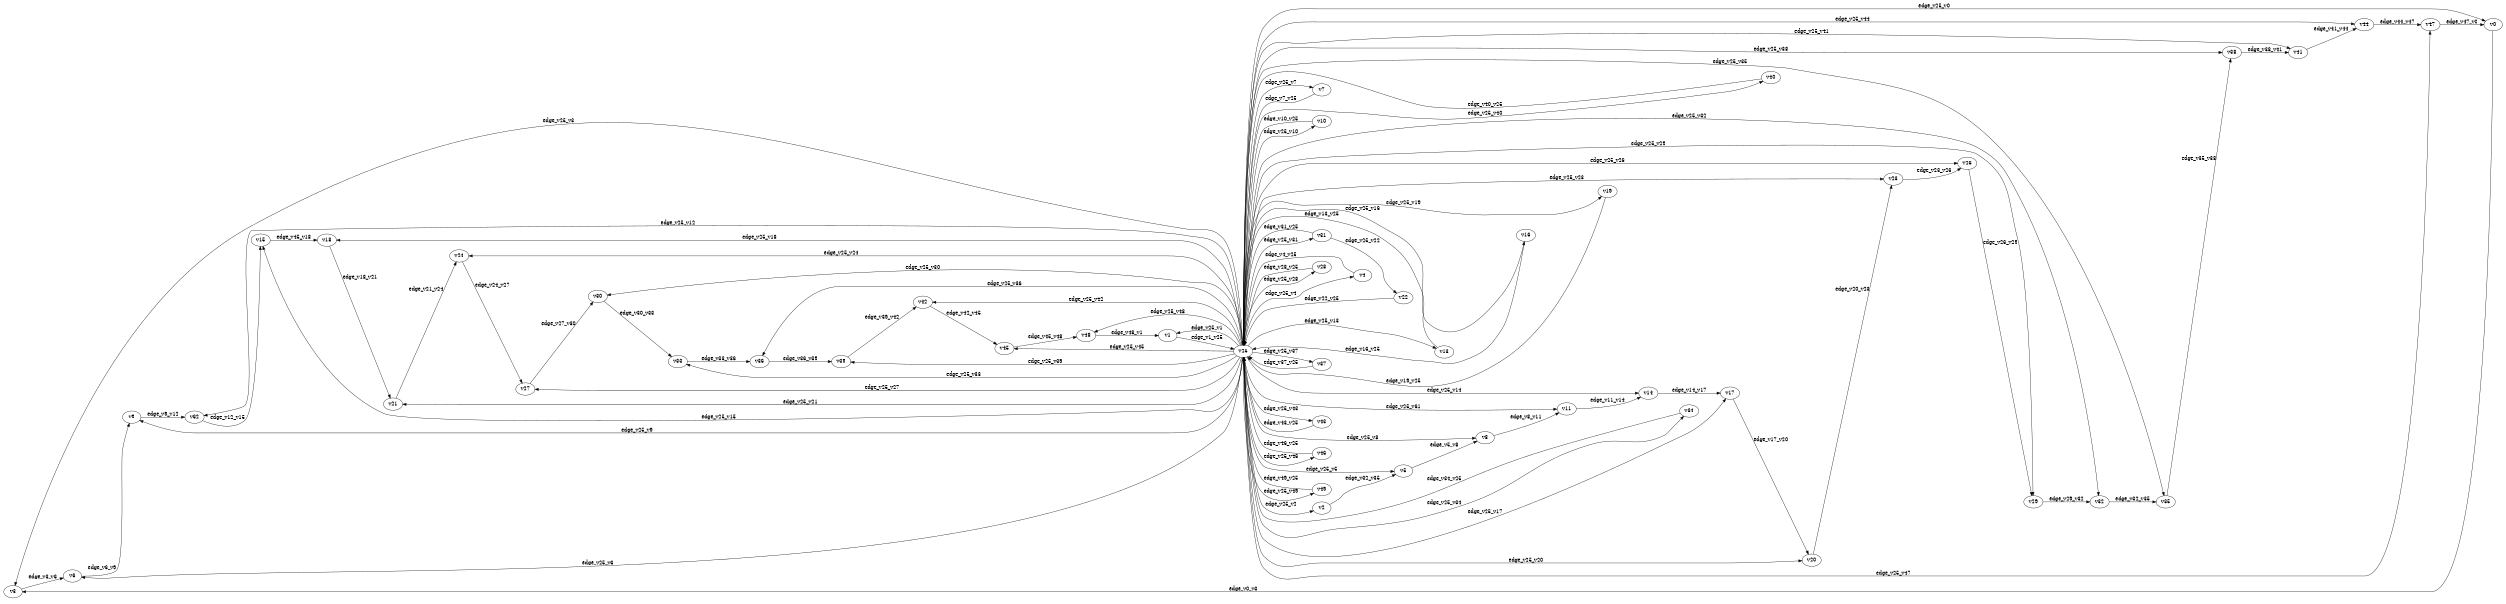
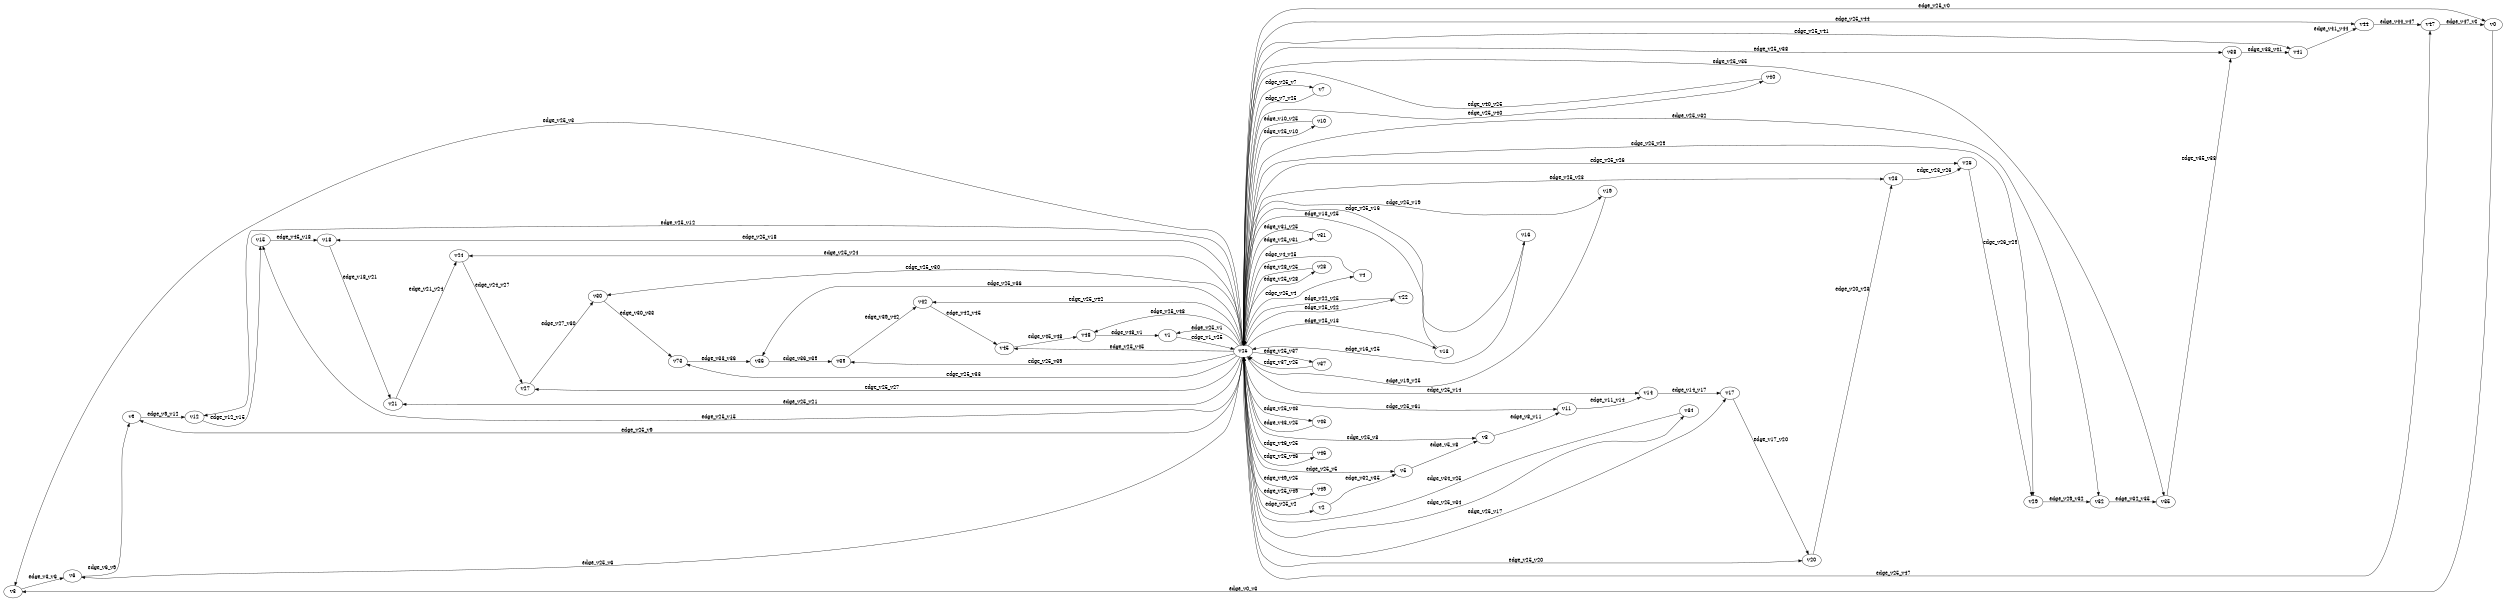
edge "v31" -> "v22": now "v25" -> "v22"
node "v33": label "v33" -> "v73"
node "v62": label "v62" -> "v12"
